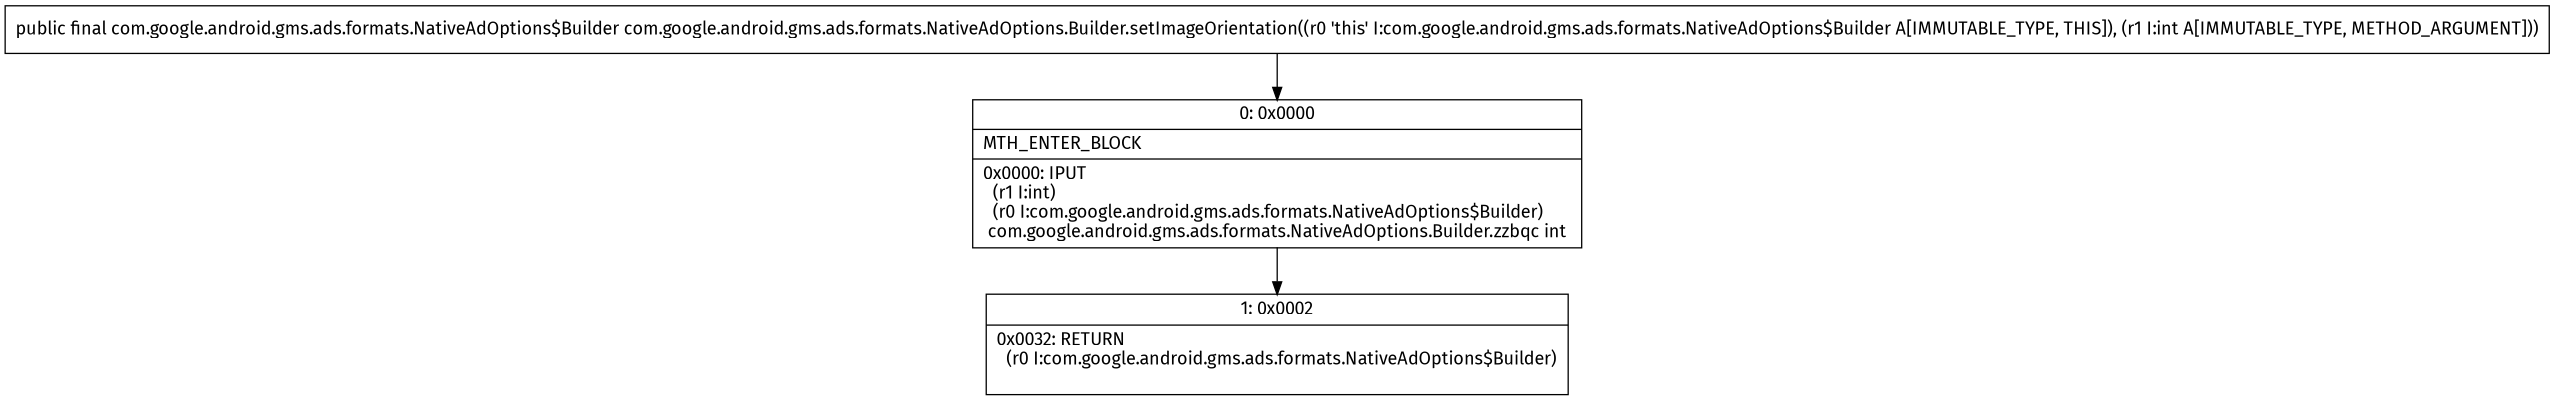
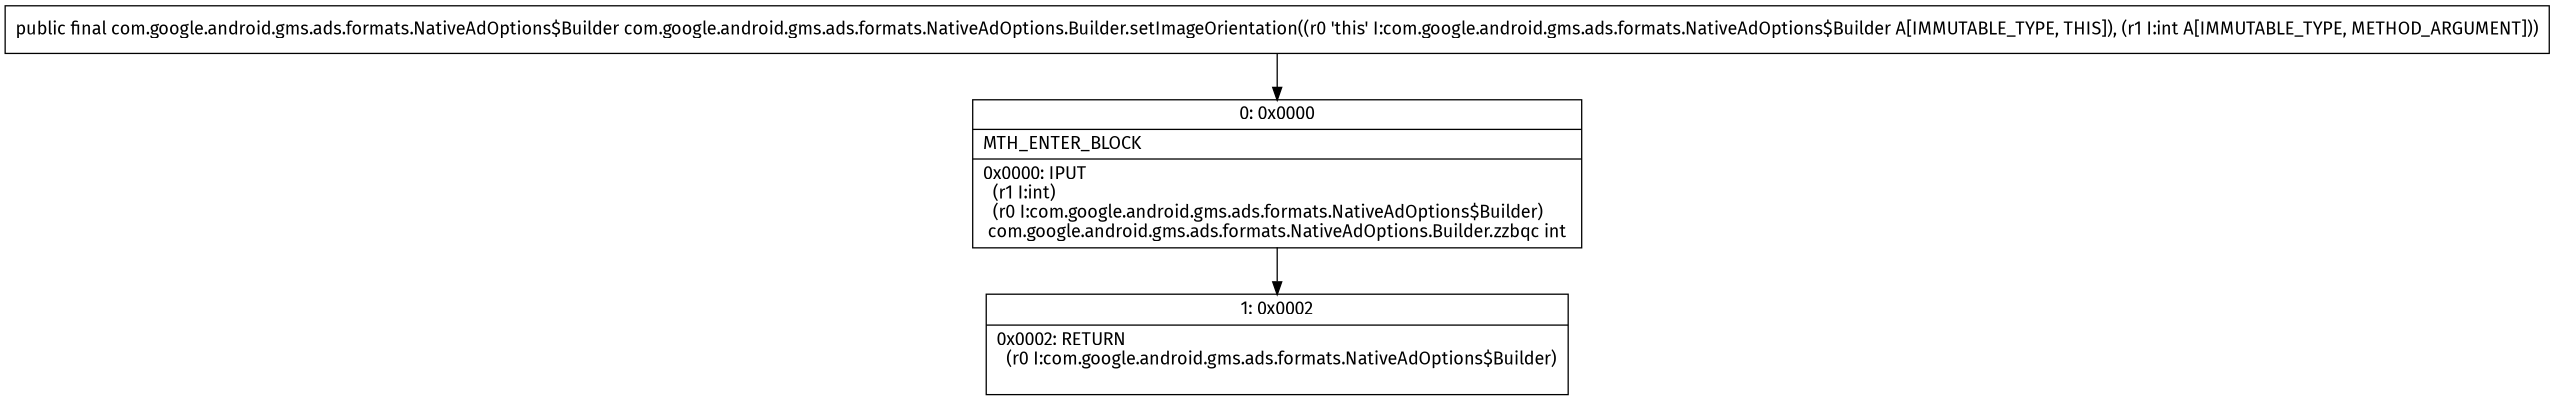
node "1: 0x0002": text "0x0032: RETURN" -> "0x0002: RETURN"
